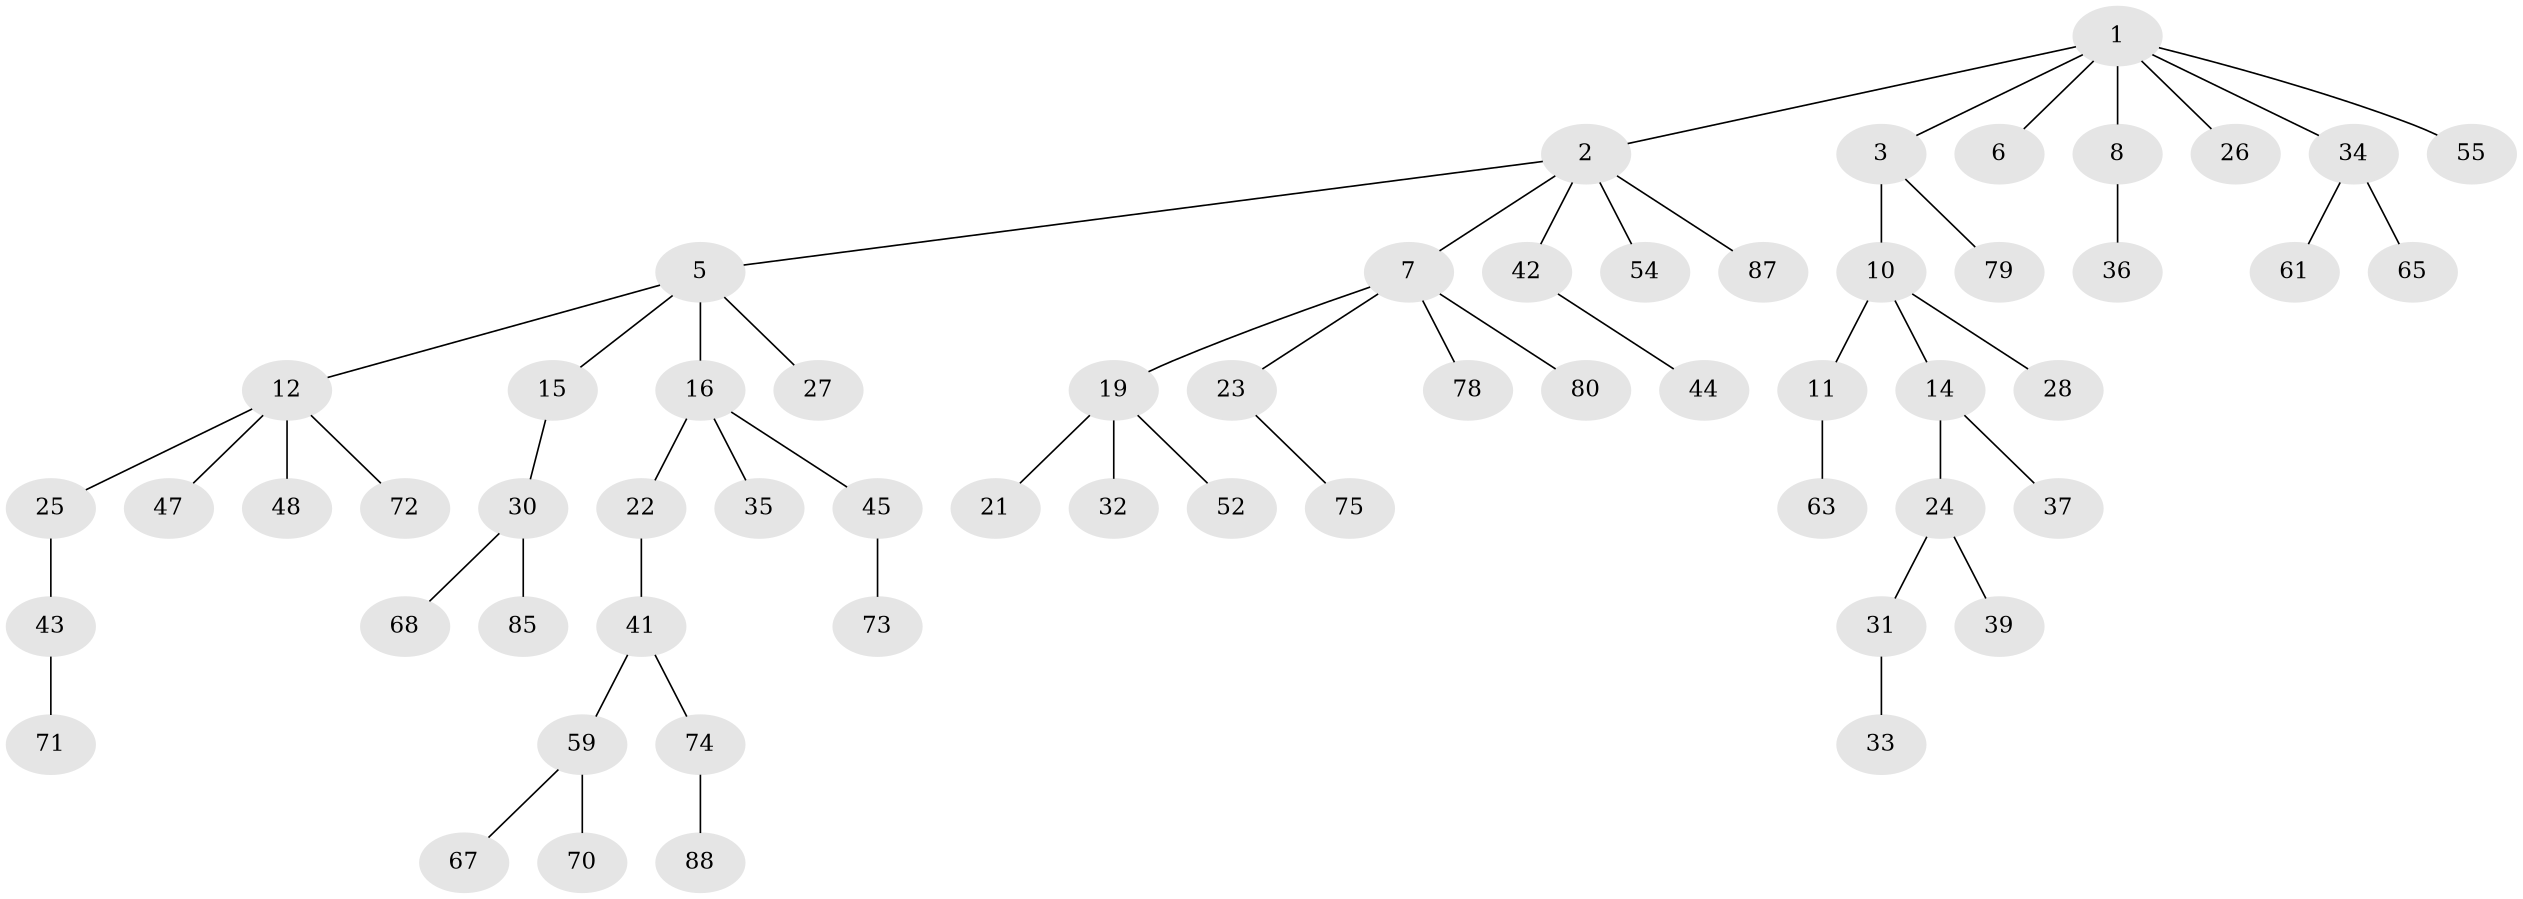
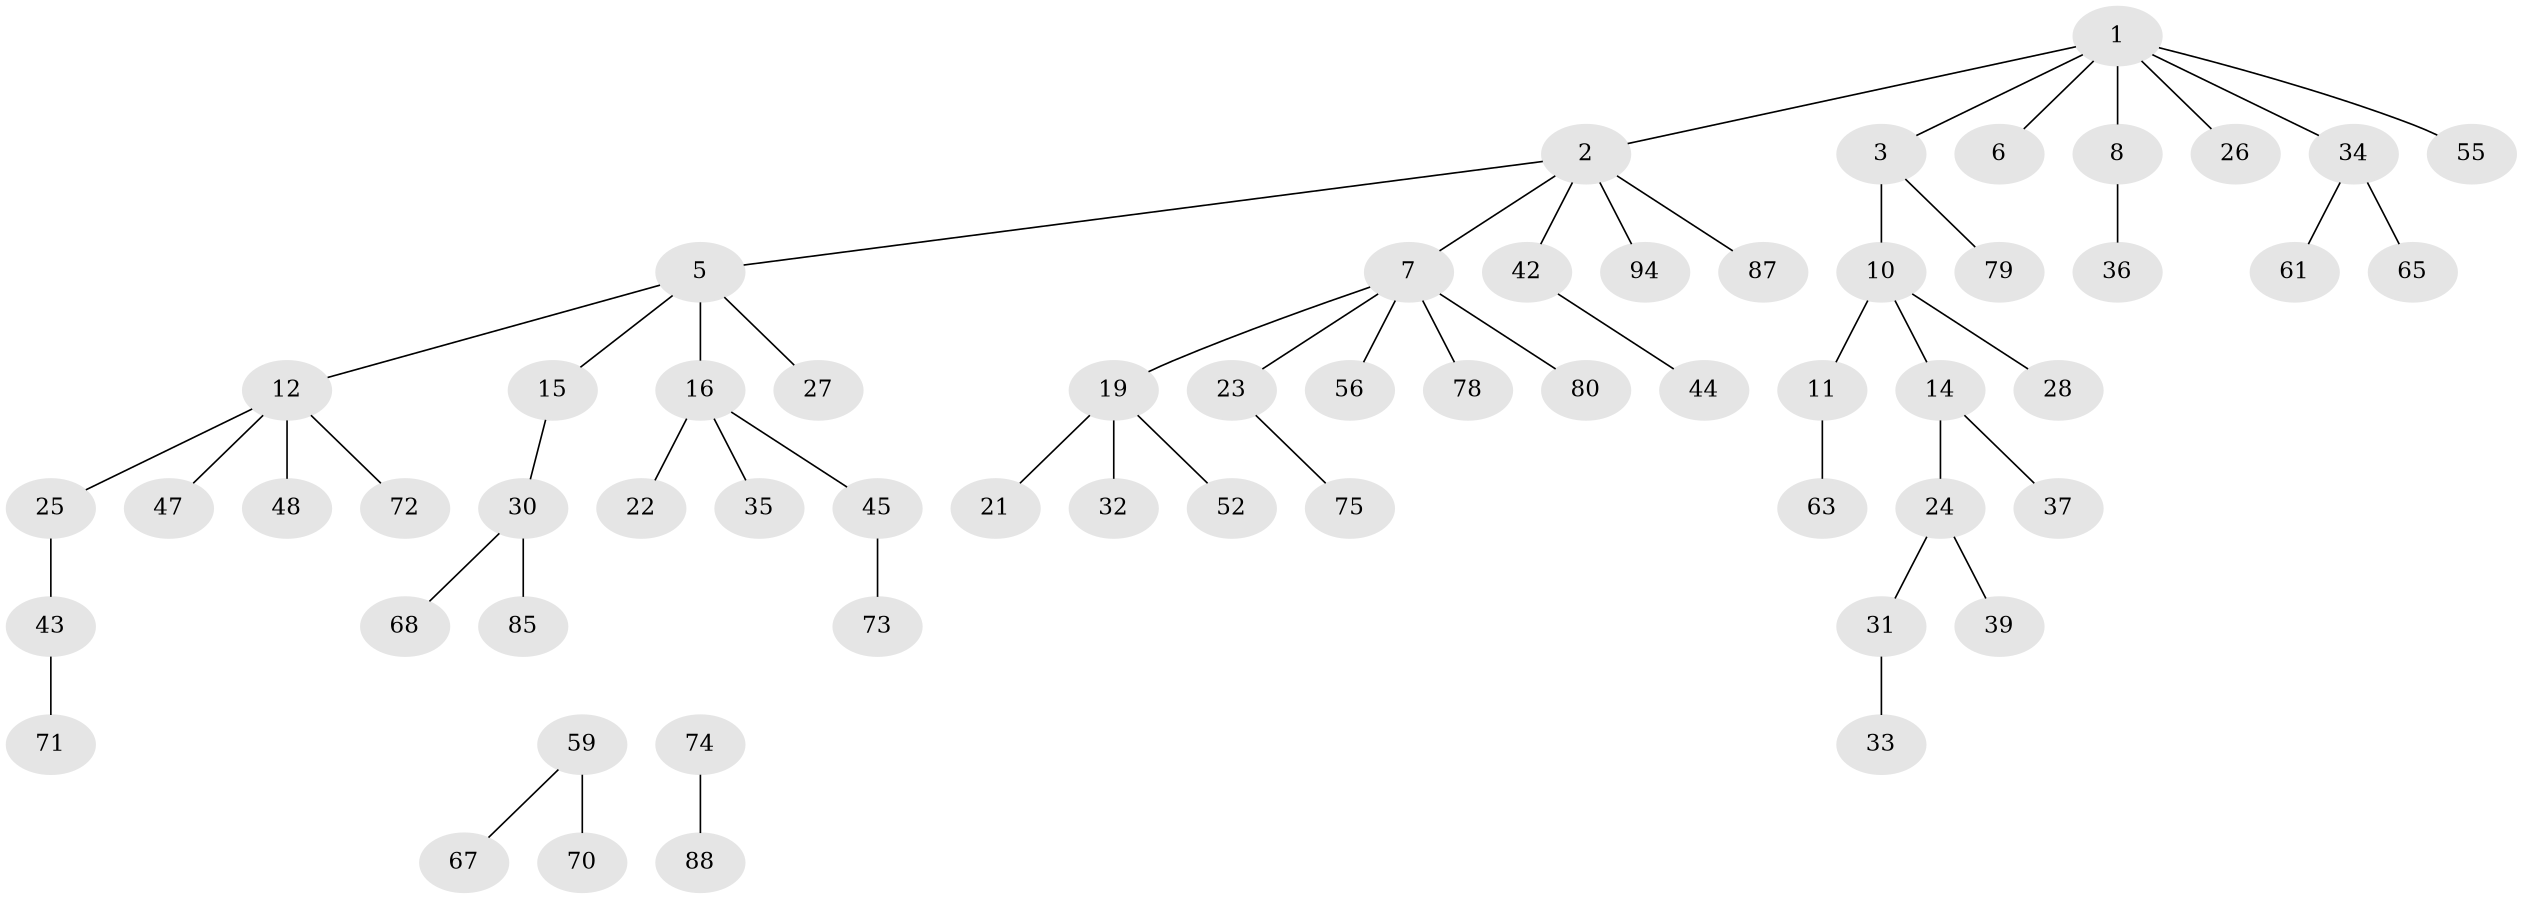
node "54": label "54" -> "94"
node "56": added
node "41": removed
